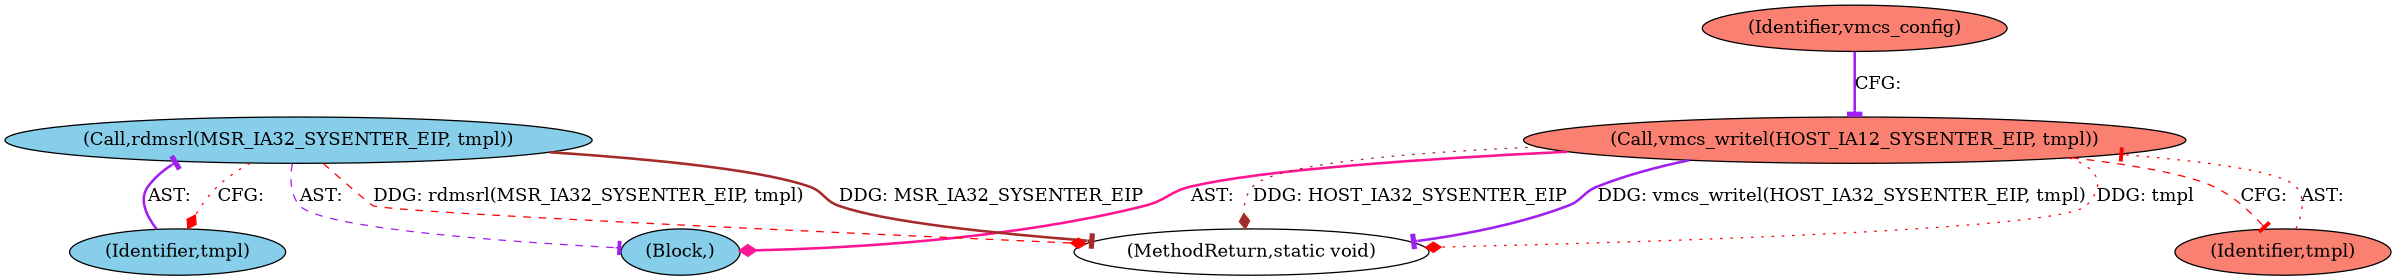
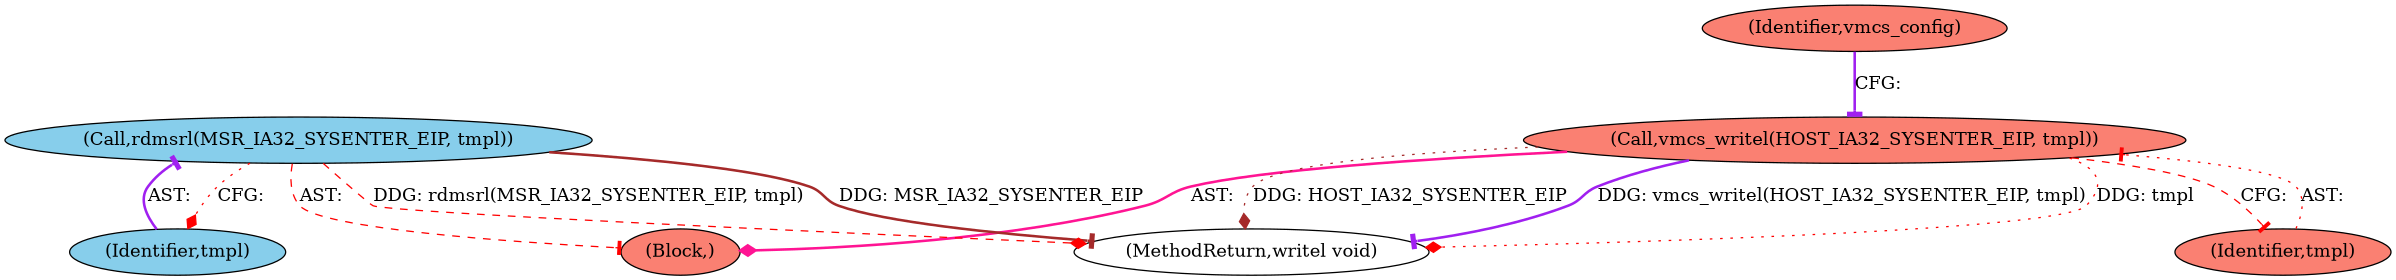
node "(Call,vmcs_writel(HOST_IA12_SYSENTER_EIP, tmpl))": label "(Call,vmcs_writel(HOST_IA12_SYSENTER_EIP, tmpl))" -> "(Call,vmcs_writel(HOST_IA32_SYSENTER_EIP, tmpl))"
edge "(Call,rdmsrl(MSR_IA32_SYSENTER_EIP, tmpl))" -> "(Block,)": color purple -> red
node "(Block,)": fillcolor skyblue -> salmon
node "(MethodReturn,static void)": label "(MethodReturn,static void)" -> "(MethodReturn,writel void)"
